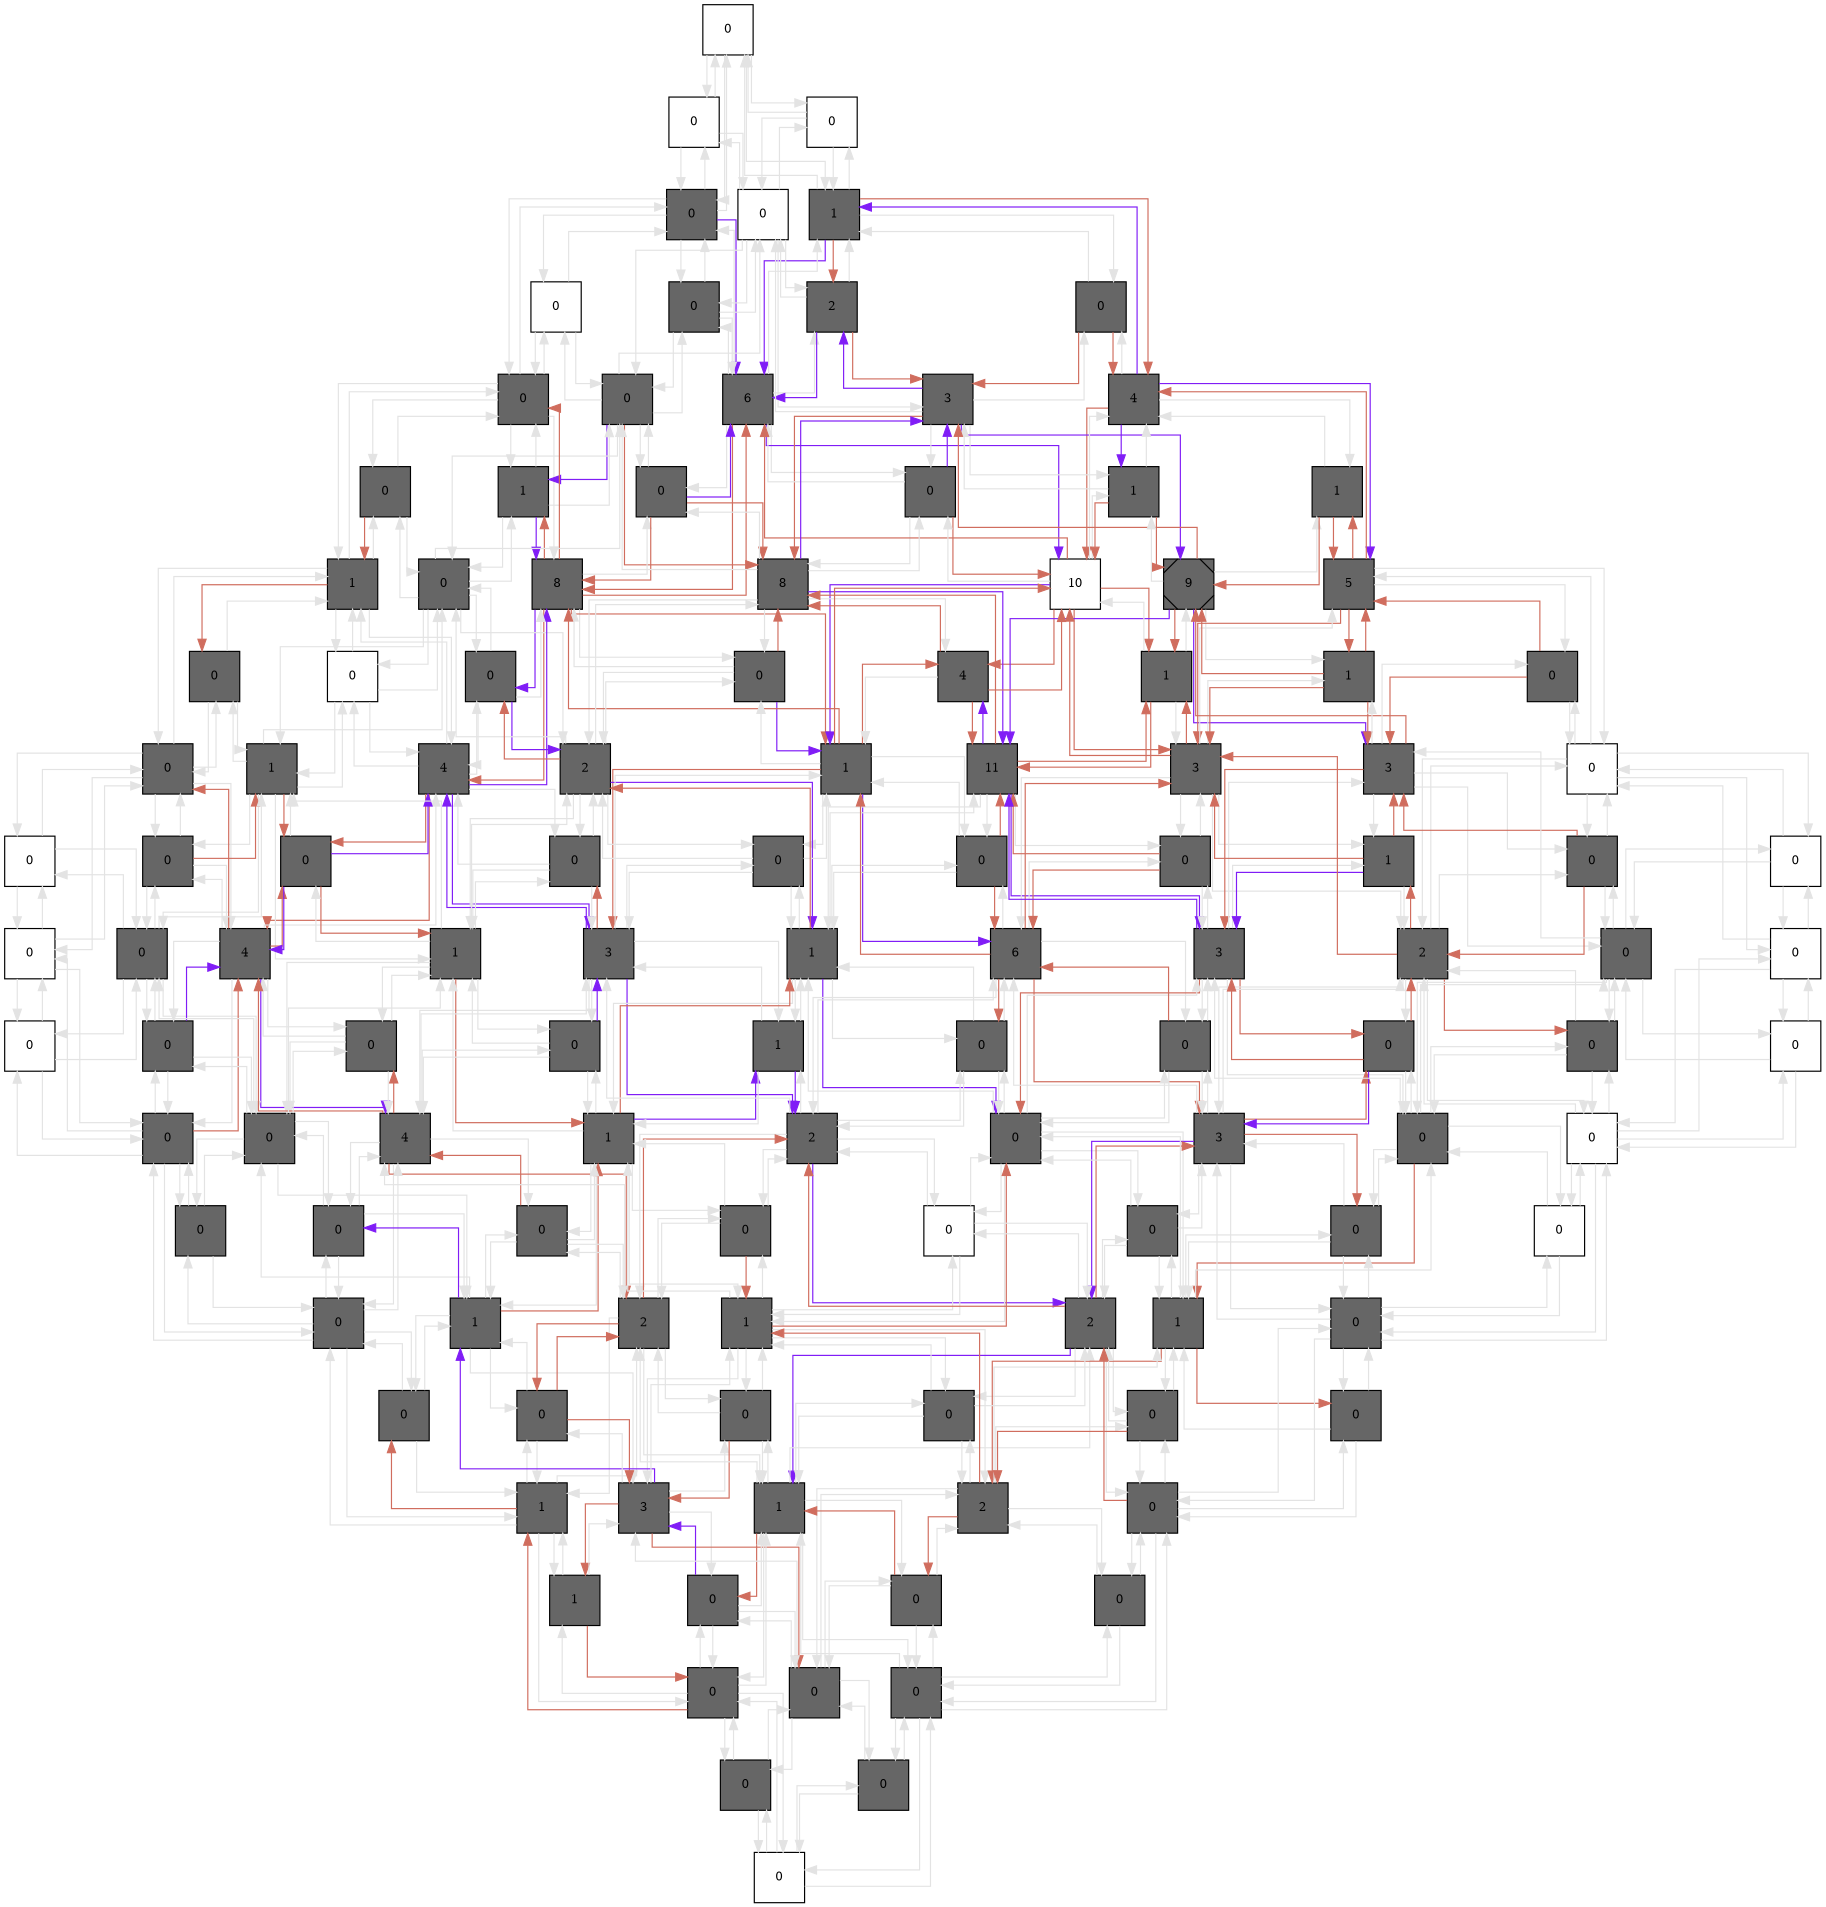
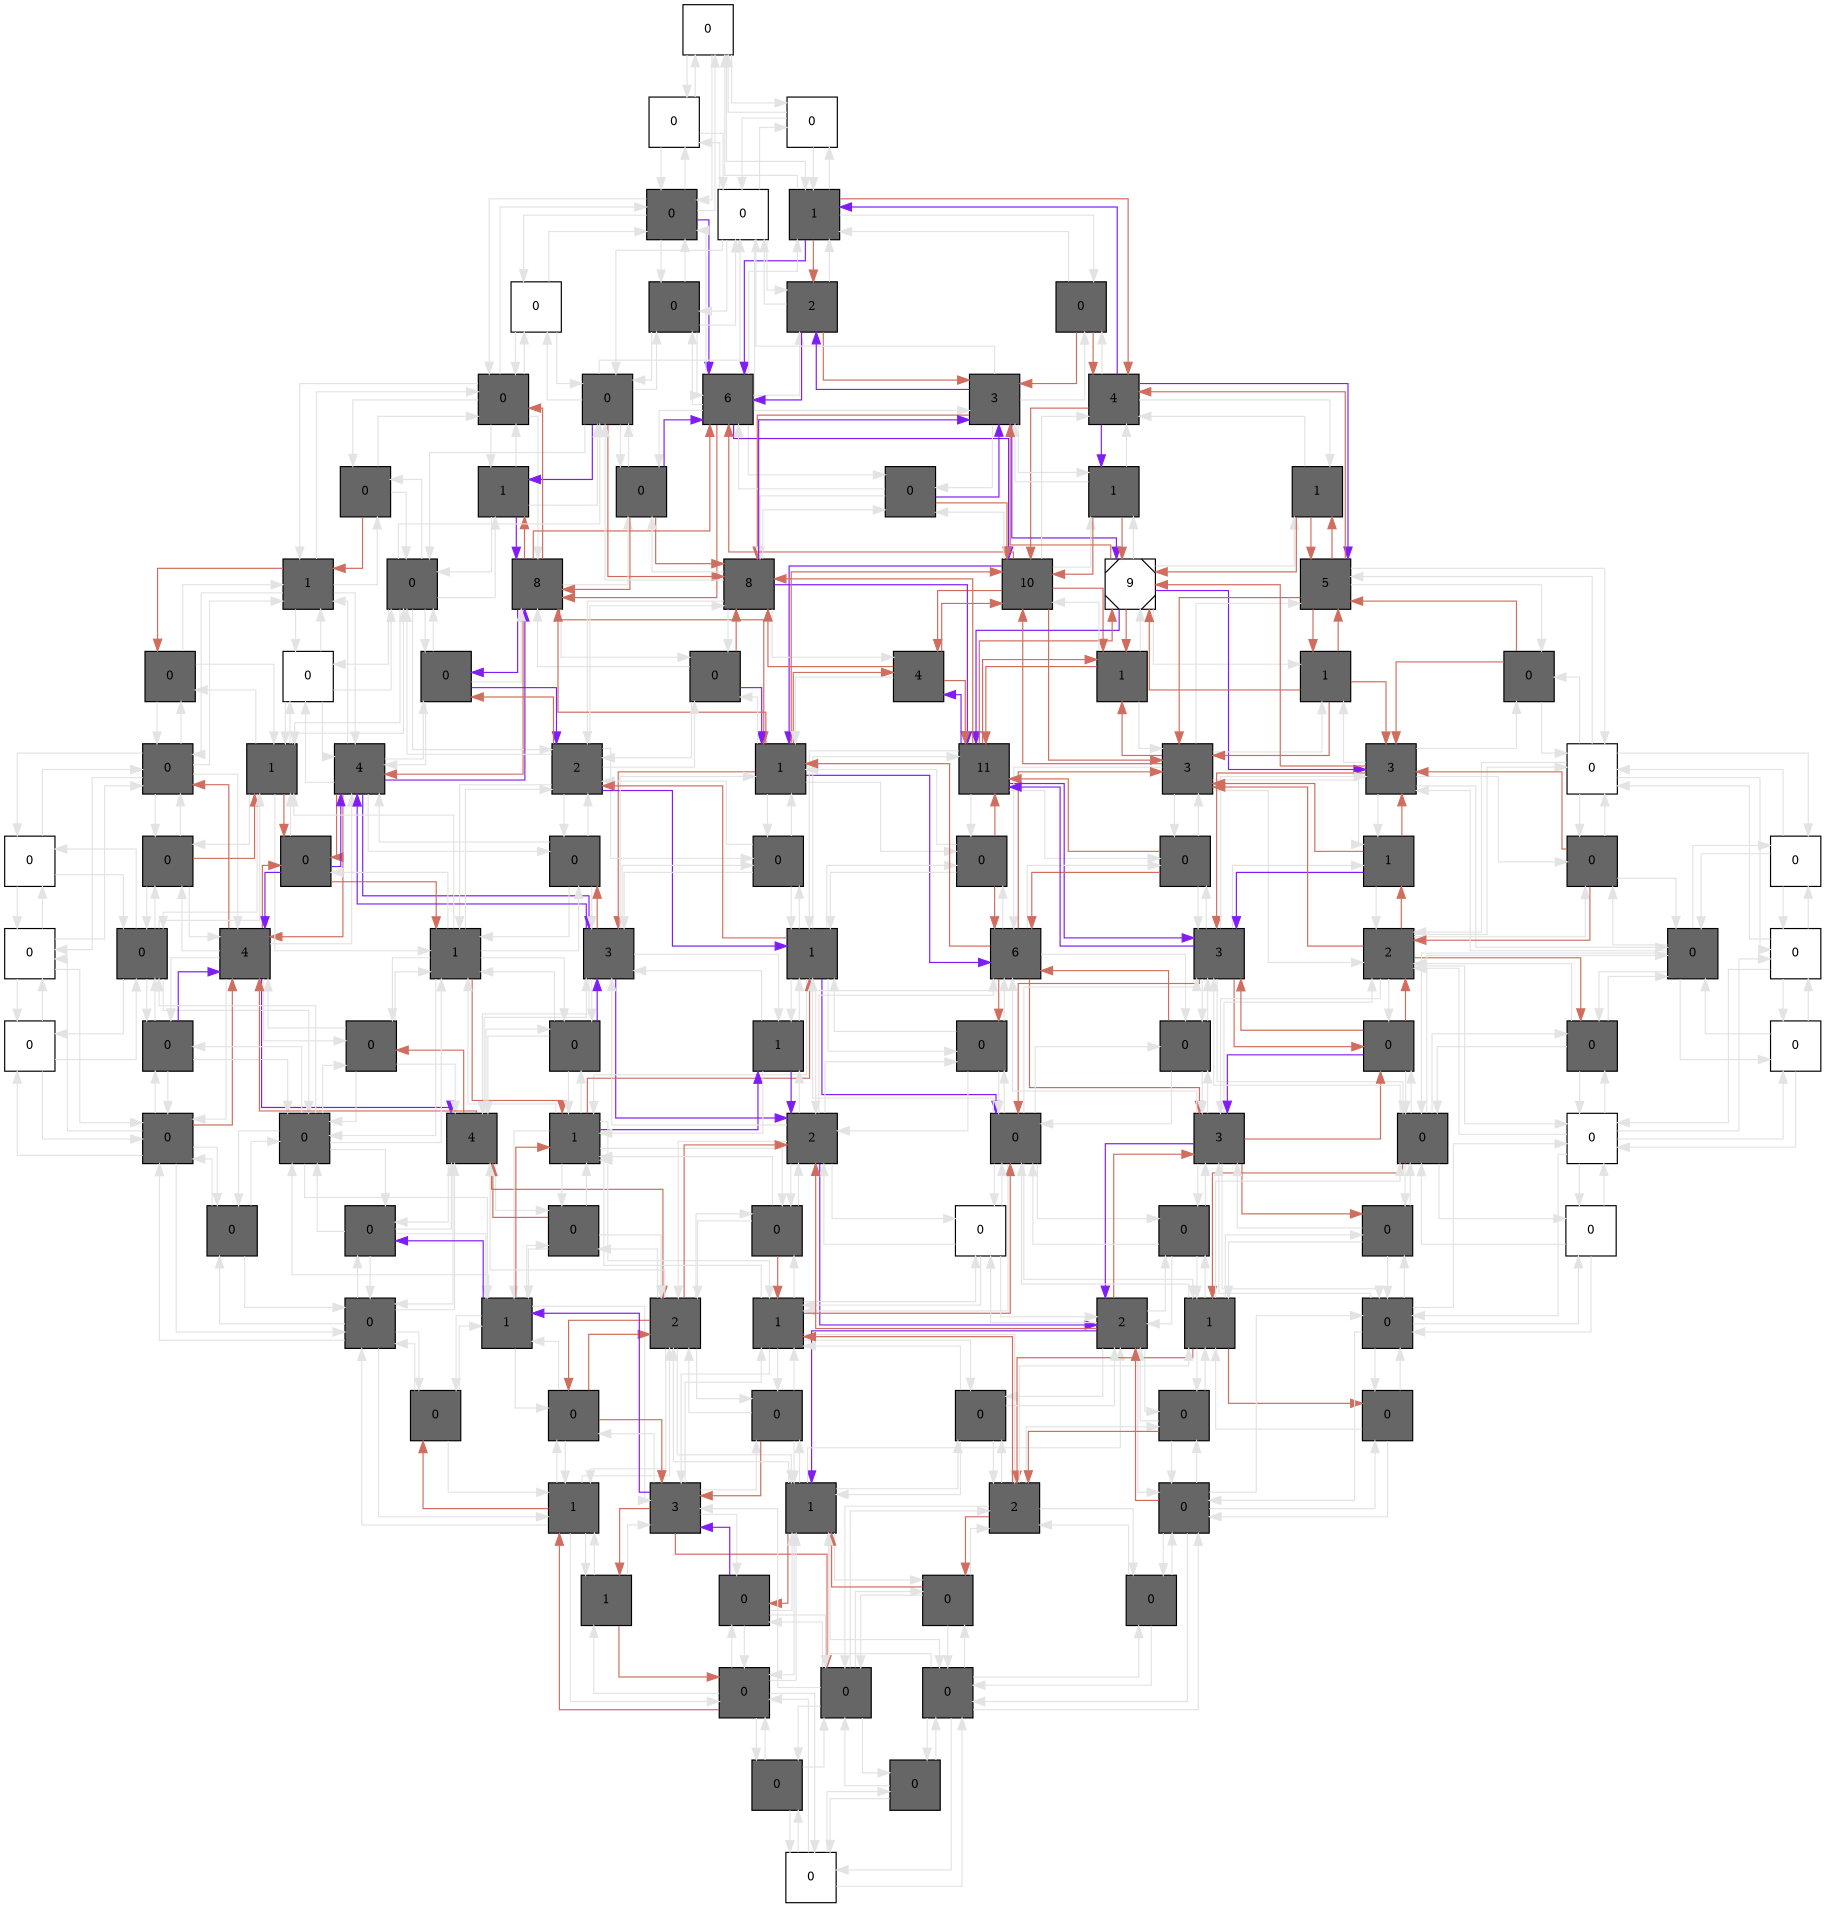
node "10": fillcolor #ffffff -> #666666
node "9": fillcolor #666666 -> #ffffff
edge "11" -> "9": added
